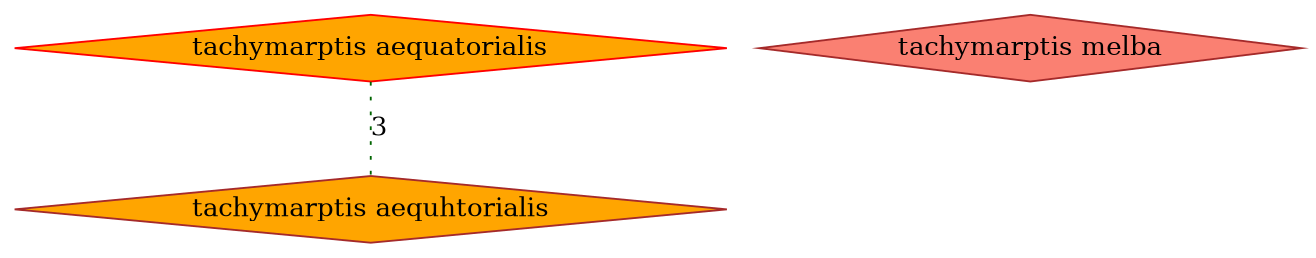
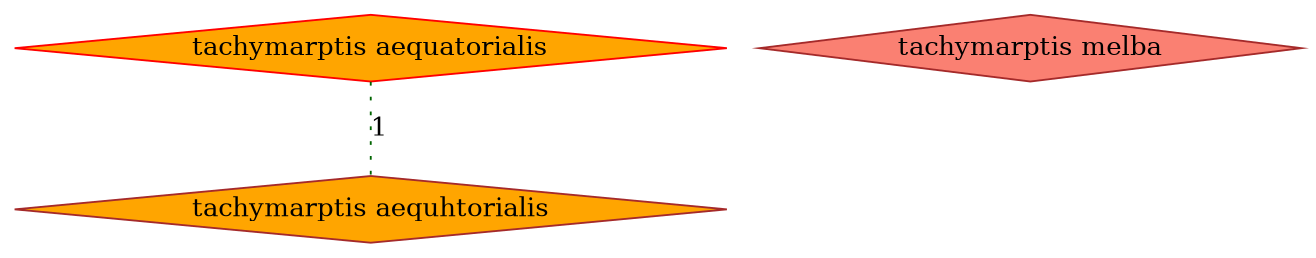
edge "tachymarptis aequatorialis" -- "tachymarptis aequhtorialis": label "3" -> "1"
